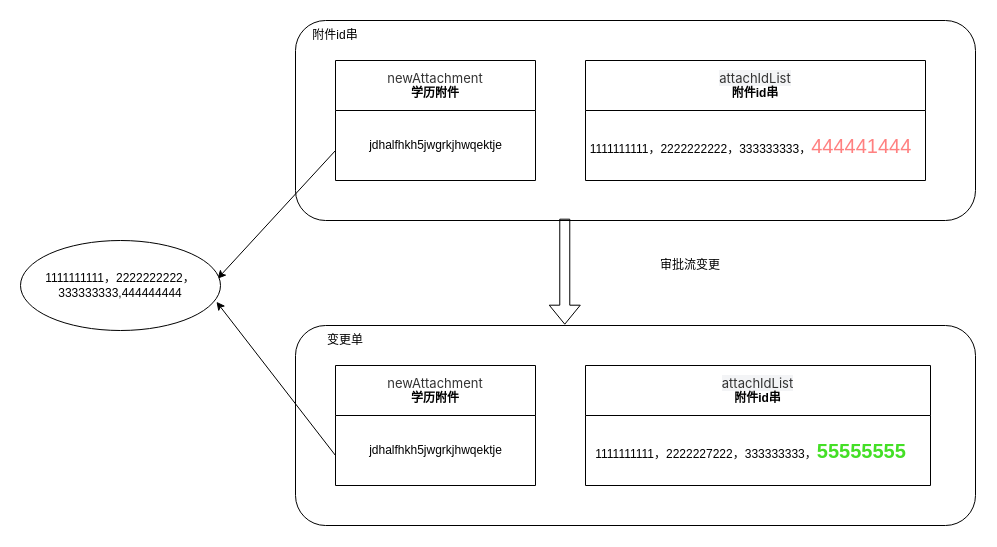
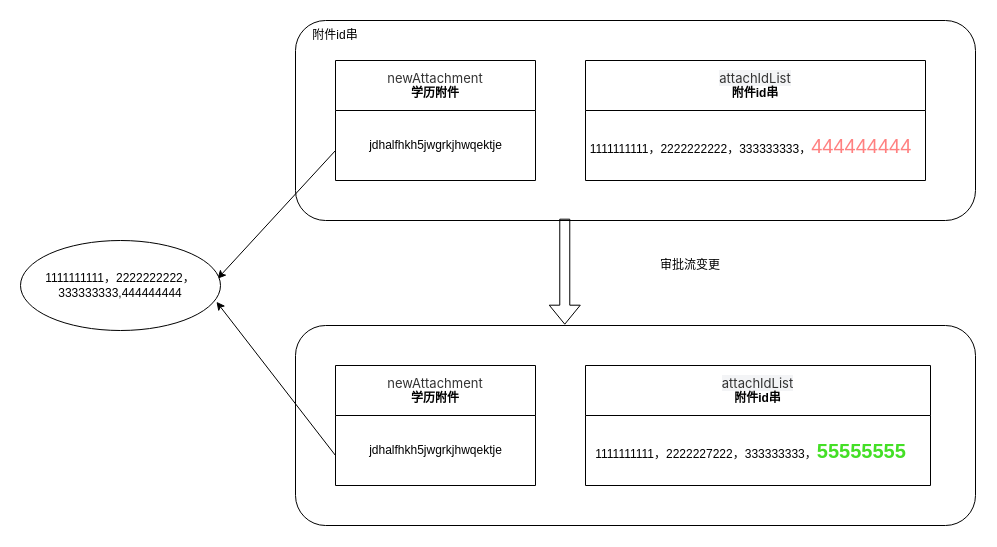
node "1111111111，2222222222，333333333，444441444": label "1111111111，2222222222，333333333，444441444" -> "1111111111，2222222222，333333333，444444444"
node "变更单": removed
